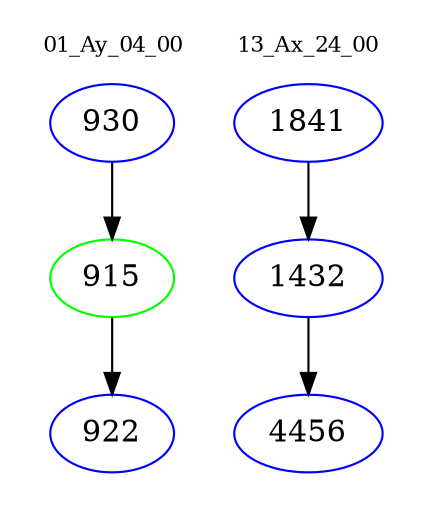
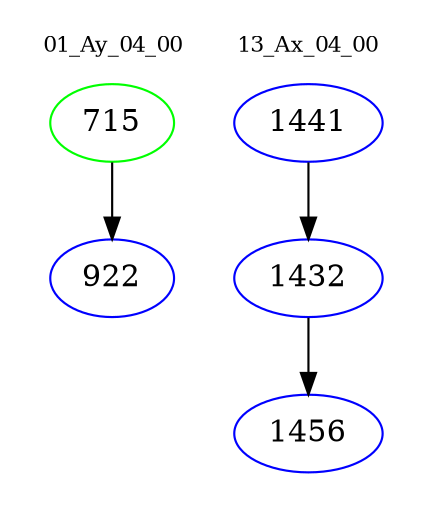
cluster "13_Ax_24_00": label "13_Ax_24_00" -> "13_Ax_04_00"
node "930": removed
node "1841": label "1841" -> "1441"
node "915": label "915" -> "715"
node "4456": label "4456" -> "1456"
